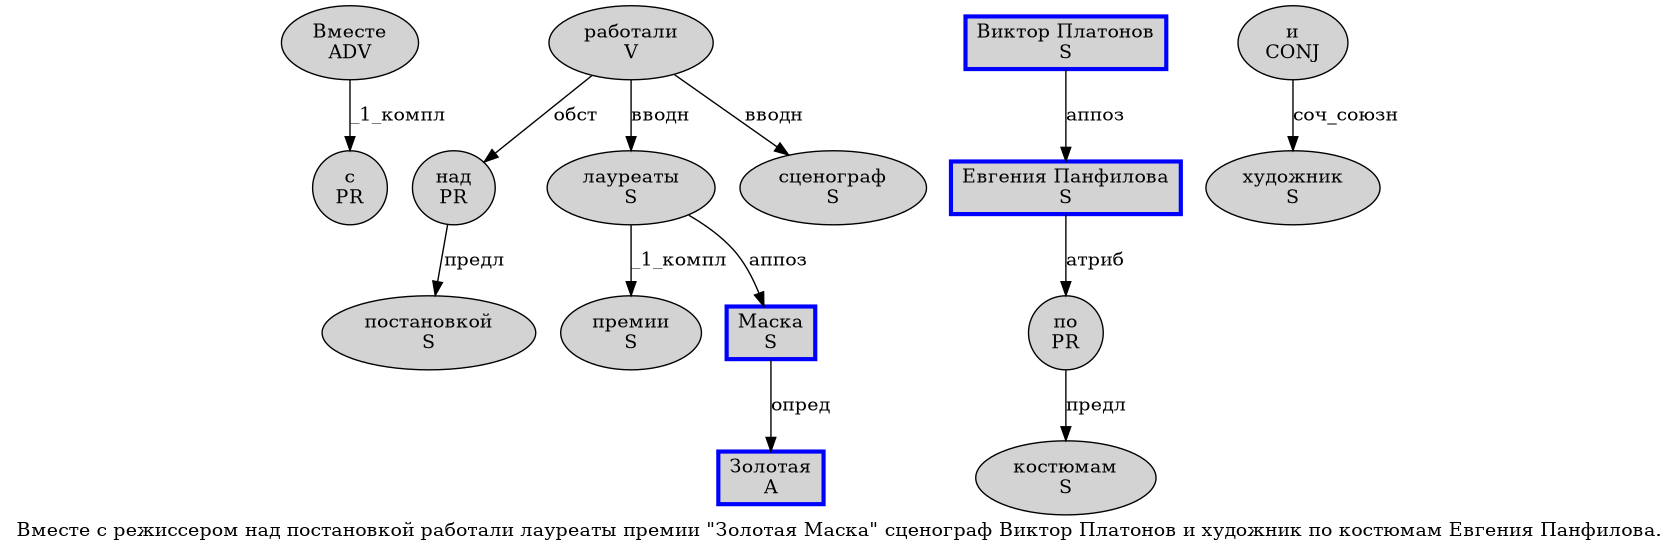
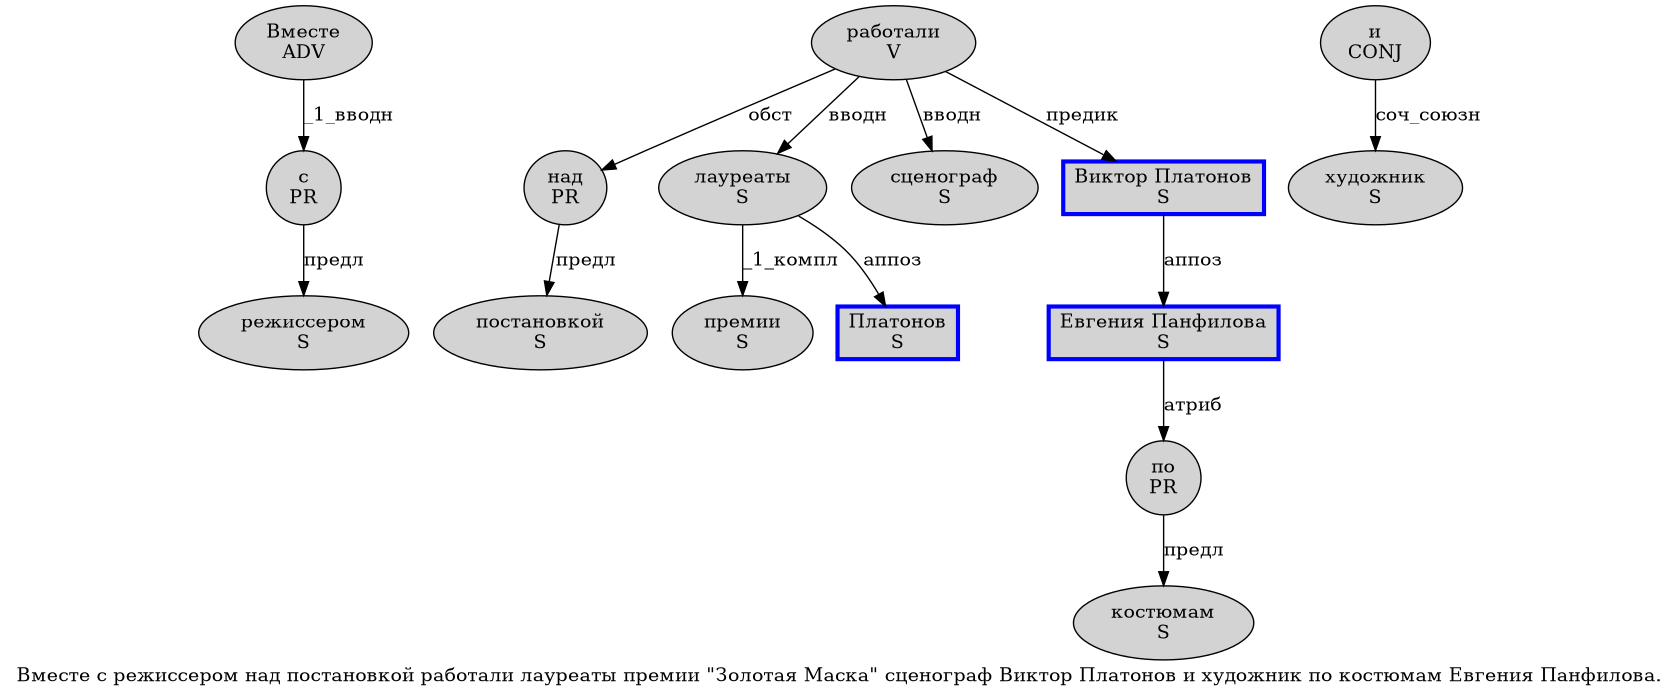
edge "работали V" -> "Виктор Платонов S": added, label "предик"
edge "Вместе ADV" -> "с PR": label "_1_компл" -> "_1_вводн"
node "режиссером S": added
node "Маска S": label "Маска S" -> "Платонов S"
node "Золотая A": removed
